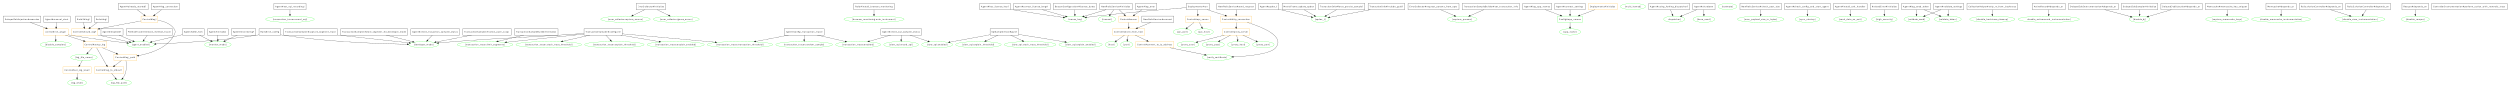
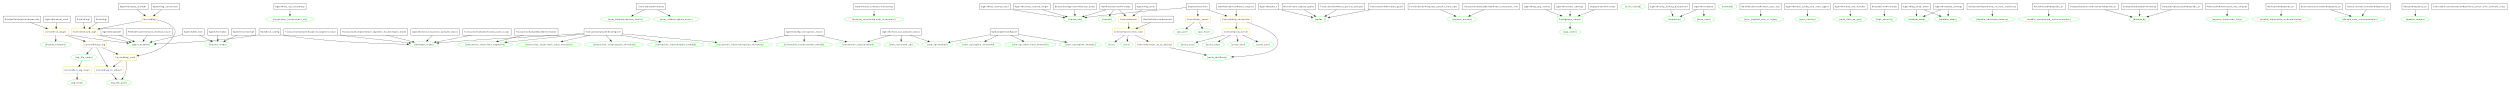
node "Deployments#initialize": color orange -> black
